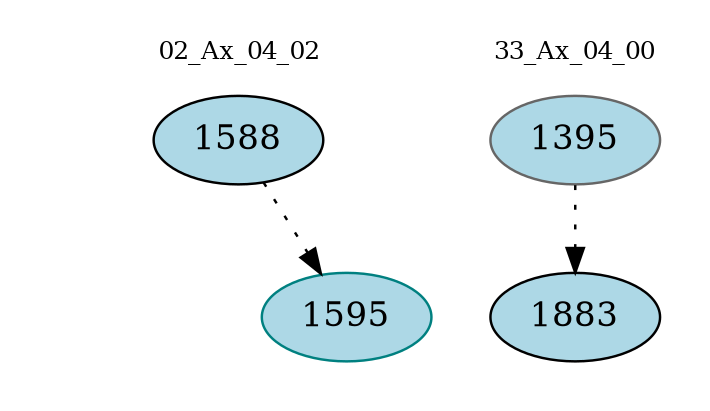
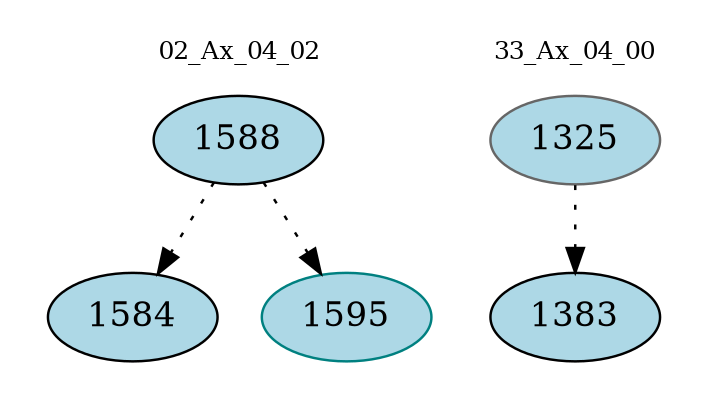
node "1395": label "1395" -> "1325"
node "1584": added
node "1883": label "1883" -> "1383"
